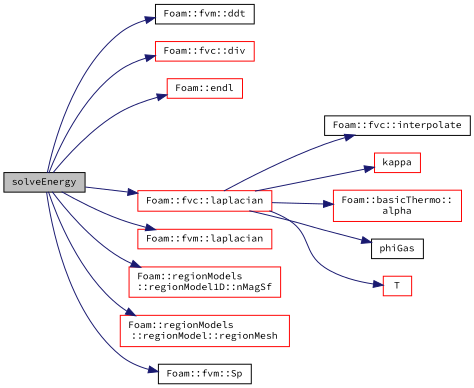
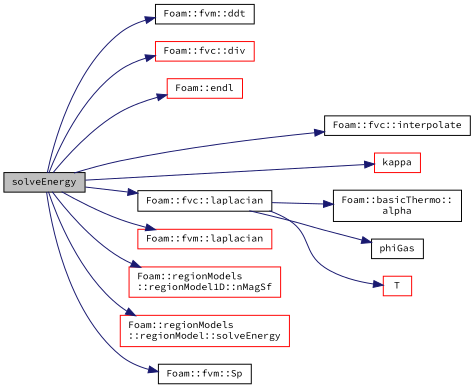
edge "Foam::fvc::laplacian" -> "Foam::fvc::interpolate": now "solveEnergy" -> "Foam::fvc::interpolate"
edge "Foam::fvc::laplacian" -> "kappa": now "solveEnergy" -> "kappa"
node "Foam::fvc::laplacian": color red -> black
node "Foam::basicThermo:: alpha": color red -> black
node "Foam::regionModels ::regionModel::regionMesh": label "Foam::regionModels ::regionModel::regionMesh" -> "Foam::regionModels ::regionModel::solveEnergy"
